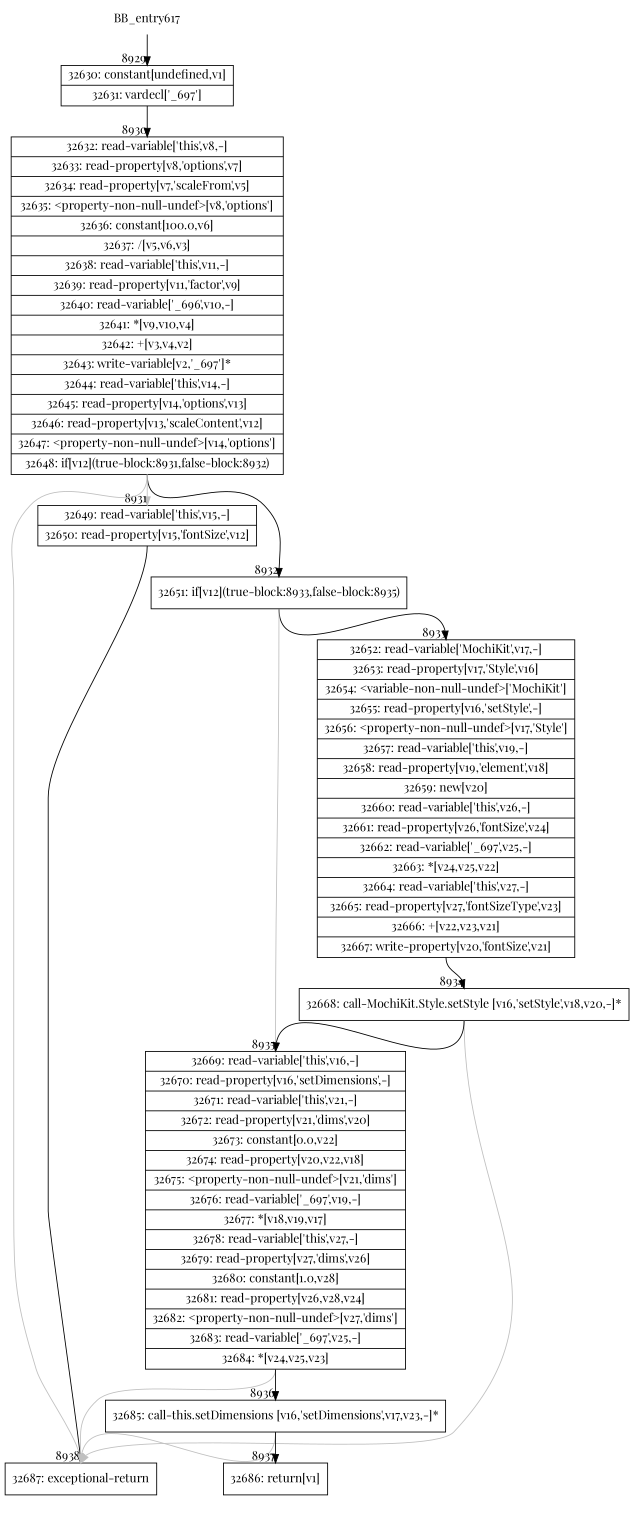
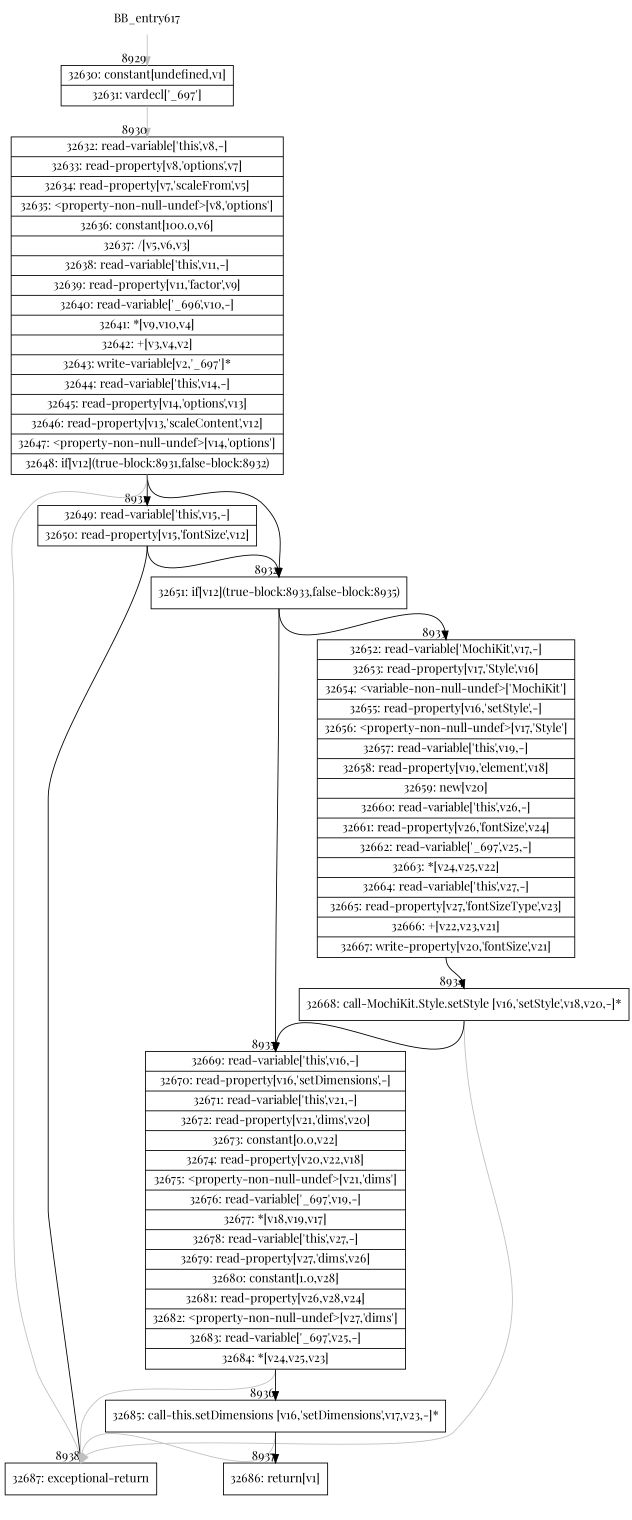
edge "BB_entry617" -> "32630: constant[undefined,v1]": color black -> gray
edge "32630: constant[undefined,v1]" -> "32632: read-variable['this',v8,-]": color black -> gray
edge "32632: read-variable['this',v8,-]" -> "32649: read-variable['this',v15,-]": color gray -> black
edge "32649: read-variable['this',v15,-]" -> "32651: if[v12](true-block:8933,false-block:8935)": added
edge "32651: if[v12](true-block:8933,false-block:8935)" -> "32669: read-variable['this',v16,-]": color gray -> black
